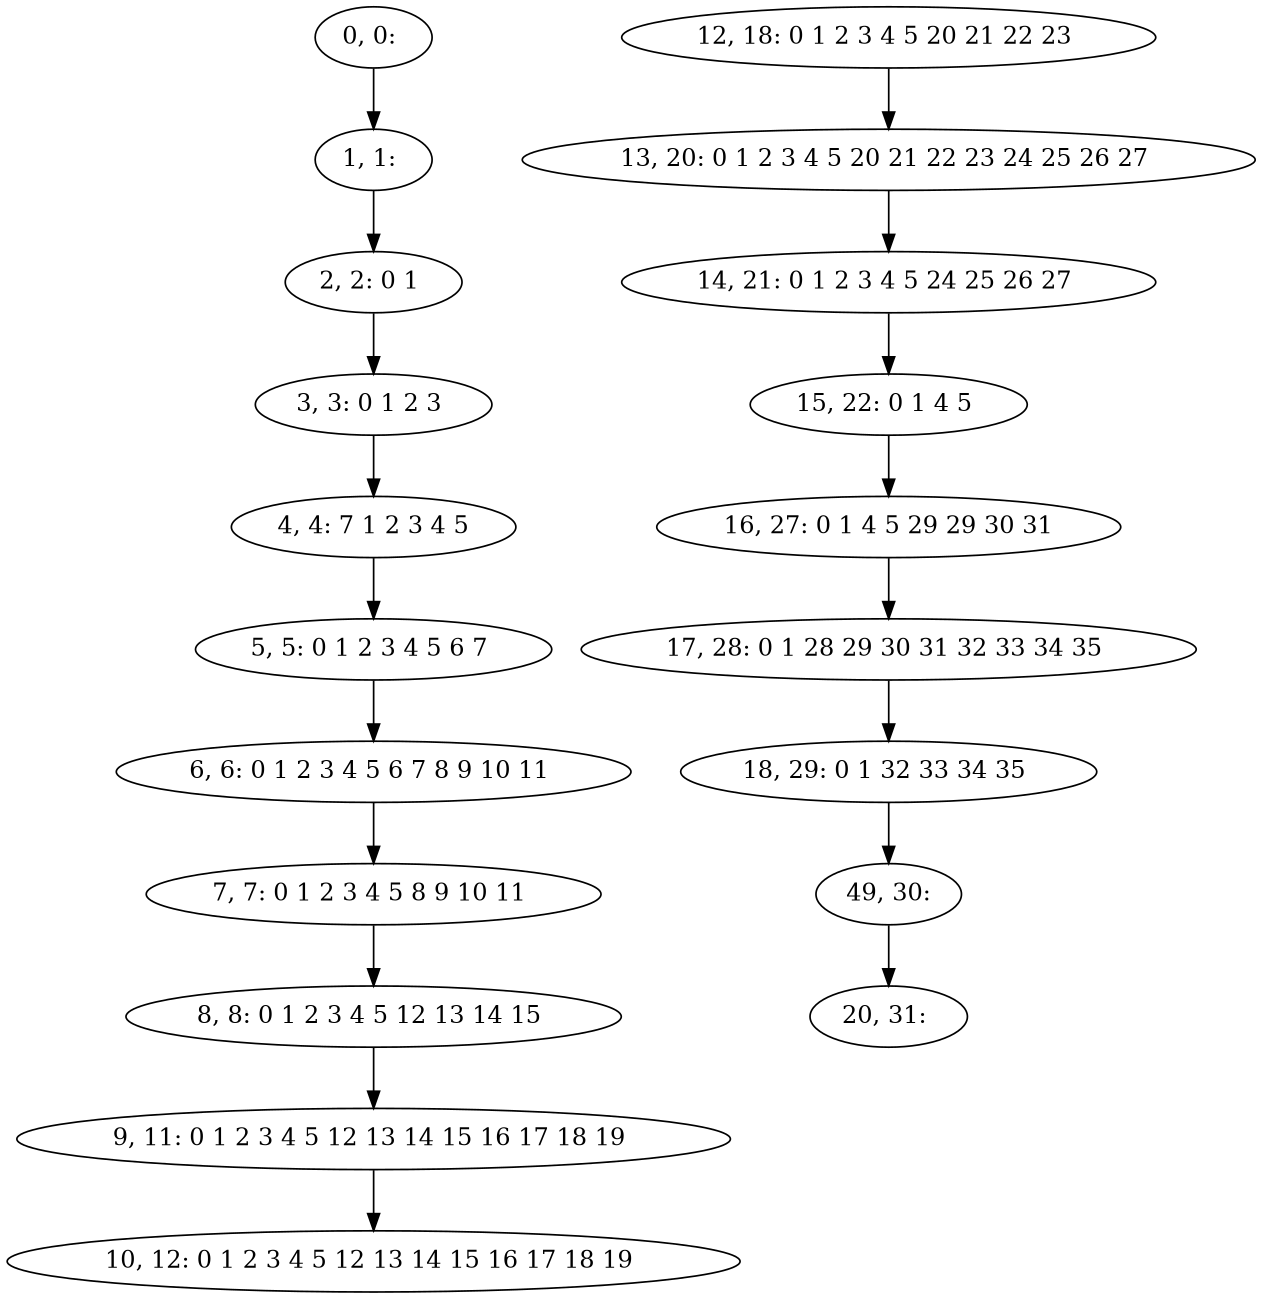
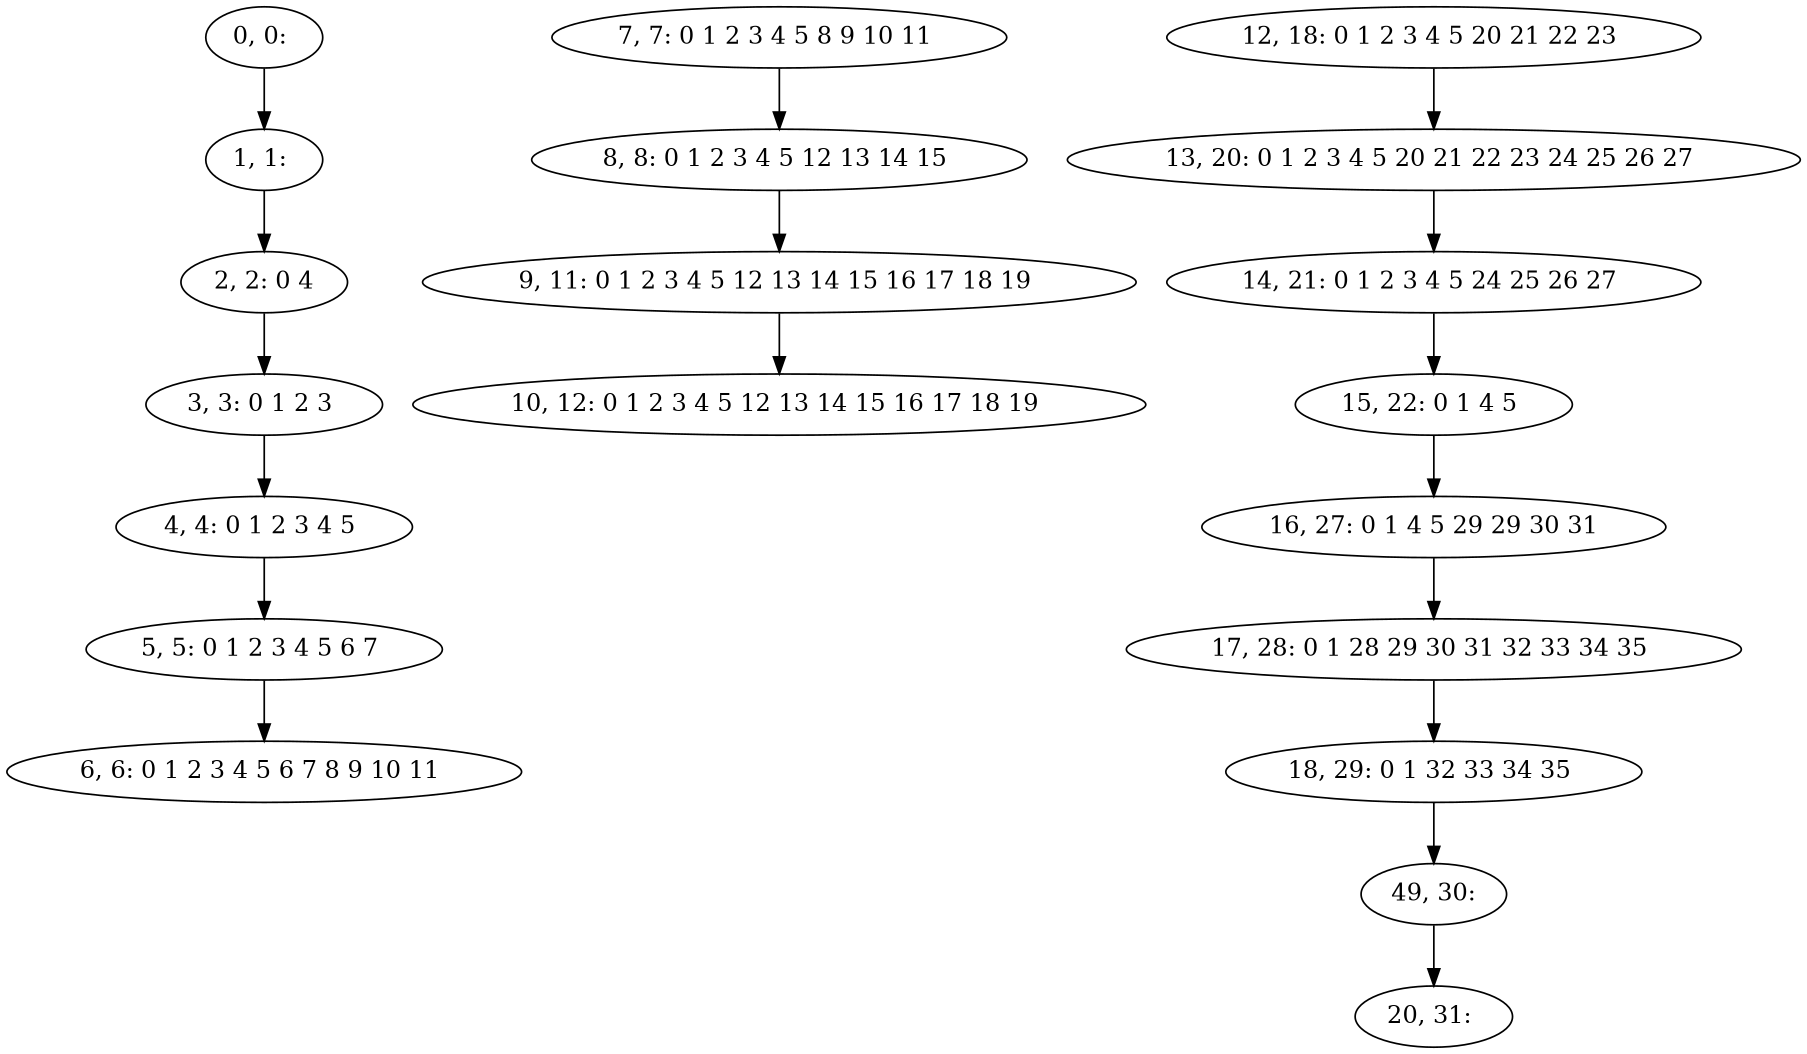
node "2, 2: 0 1": label "2, 2: 0 1" -> "2, 2: 0 4"
node "4, 4: 7 1 2 3 4 5": label "4, 4: 7 1 2 3 4 5" -> "4, 4: 0 1 2 3 4 5"
edge "6, 6: 0 1 2 3 4 5 6 7 8 9 10 11" -> "7, 7: 0 1 2 3 4 5 8 9 10 11": removed
